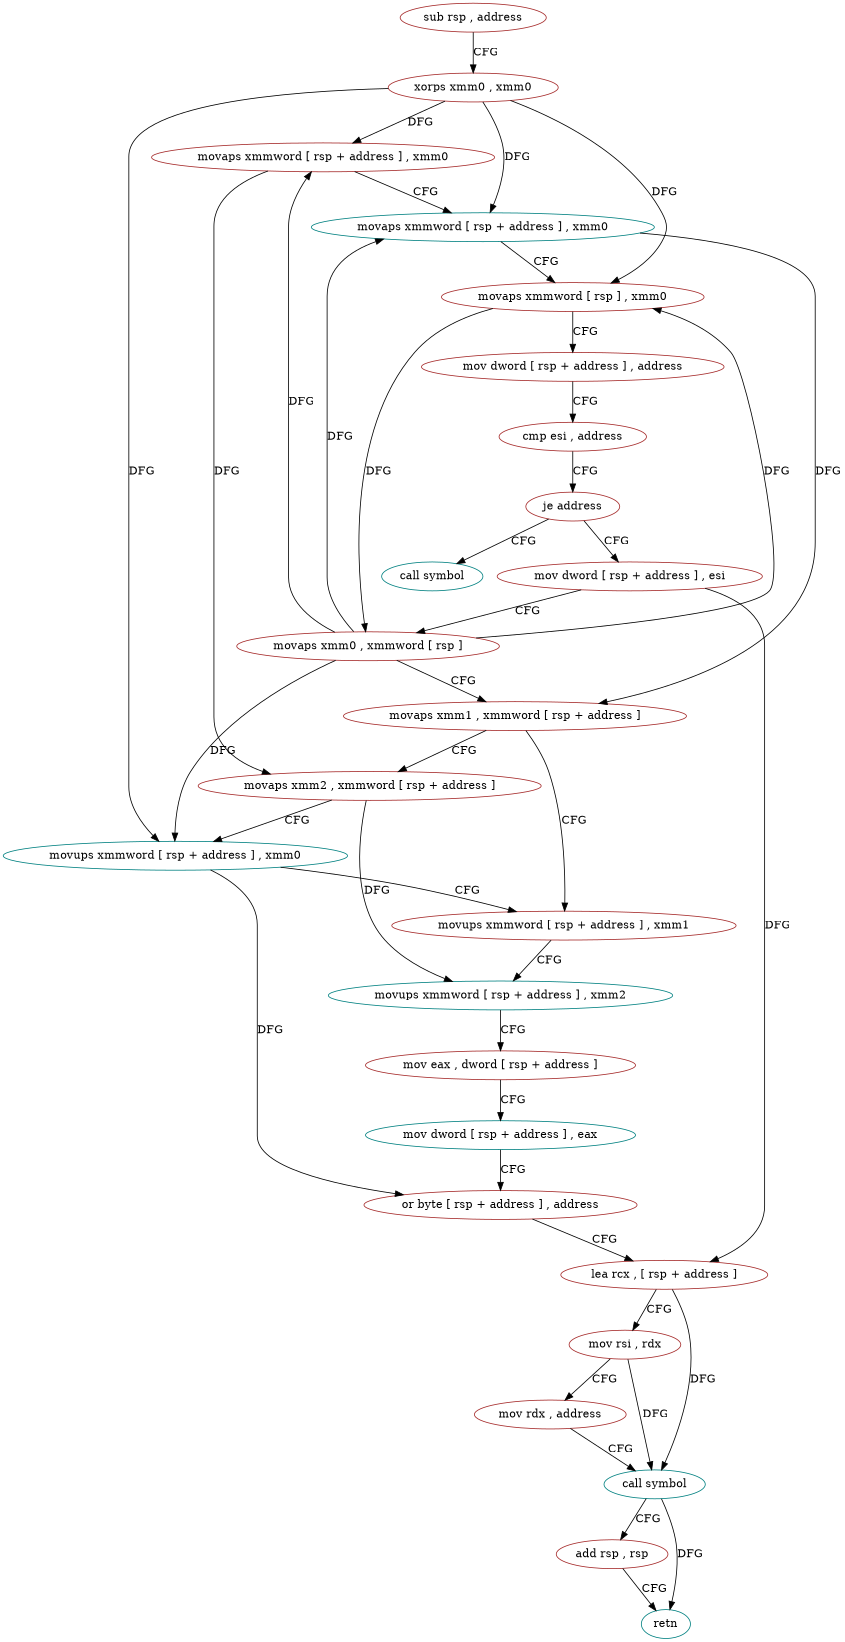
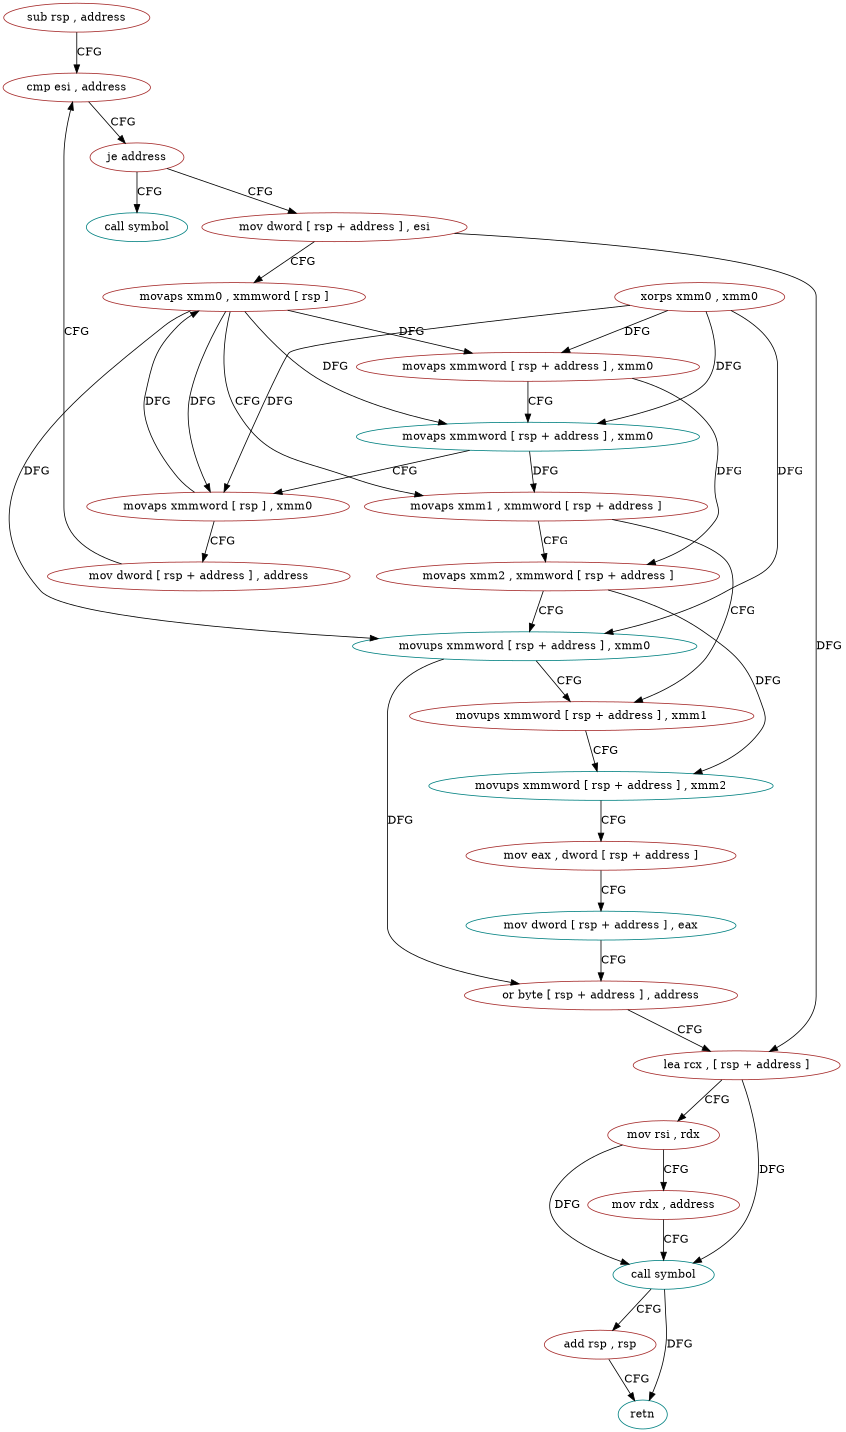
edge "sub rsp , address" -> "xorps xmm0 , xmm0": now "sub rsp , address" -> "cmp esi , address"
